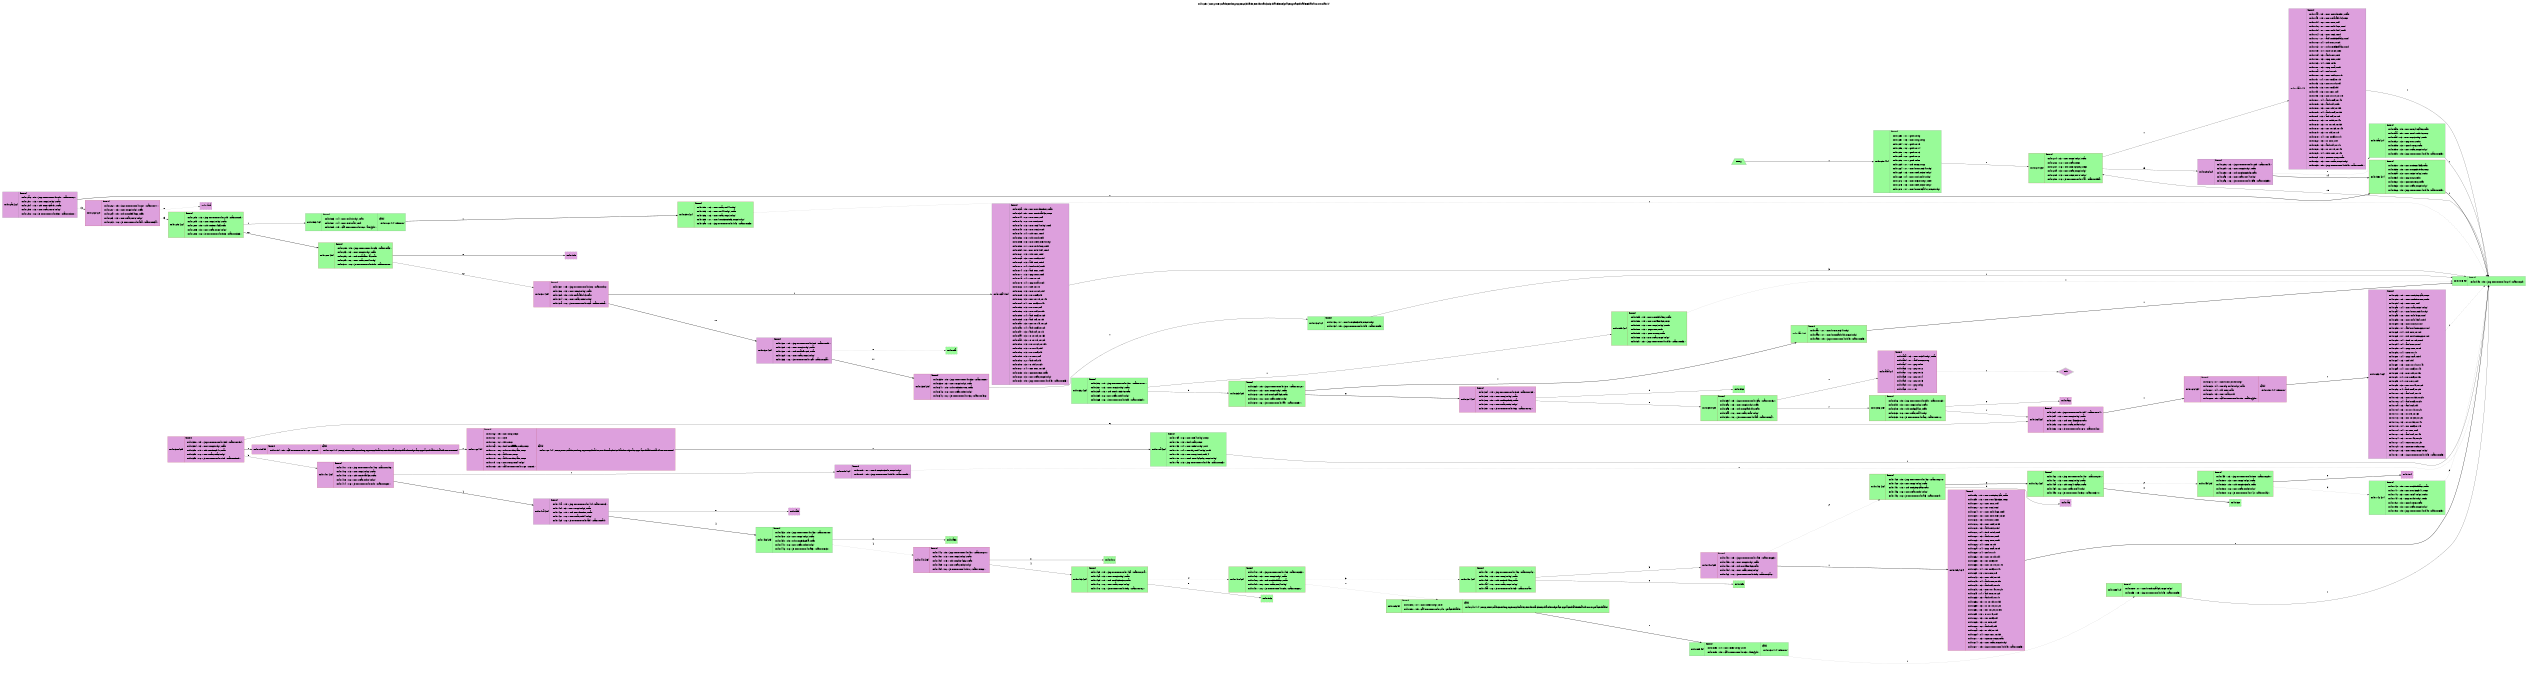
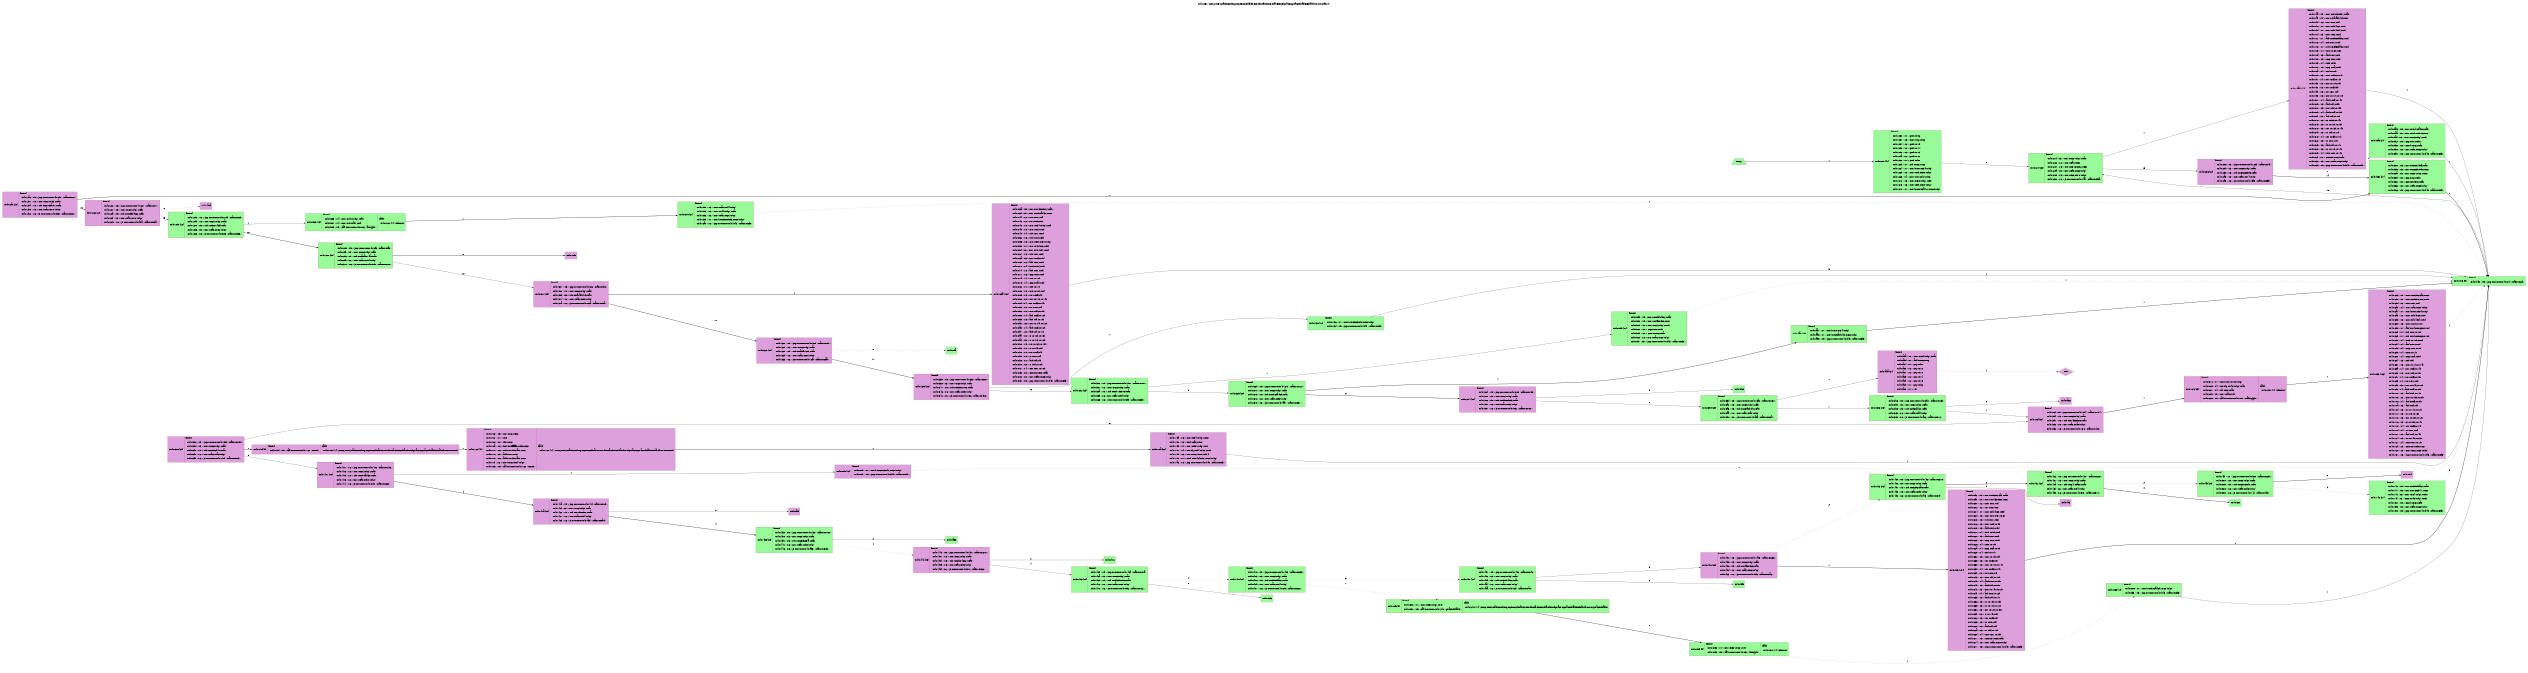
edge "0x401339 [25]" -> "0x401352 [25]": added, label "10"
node "0x40178a [32]": fillcolor palegreen -> plum
